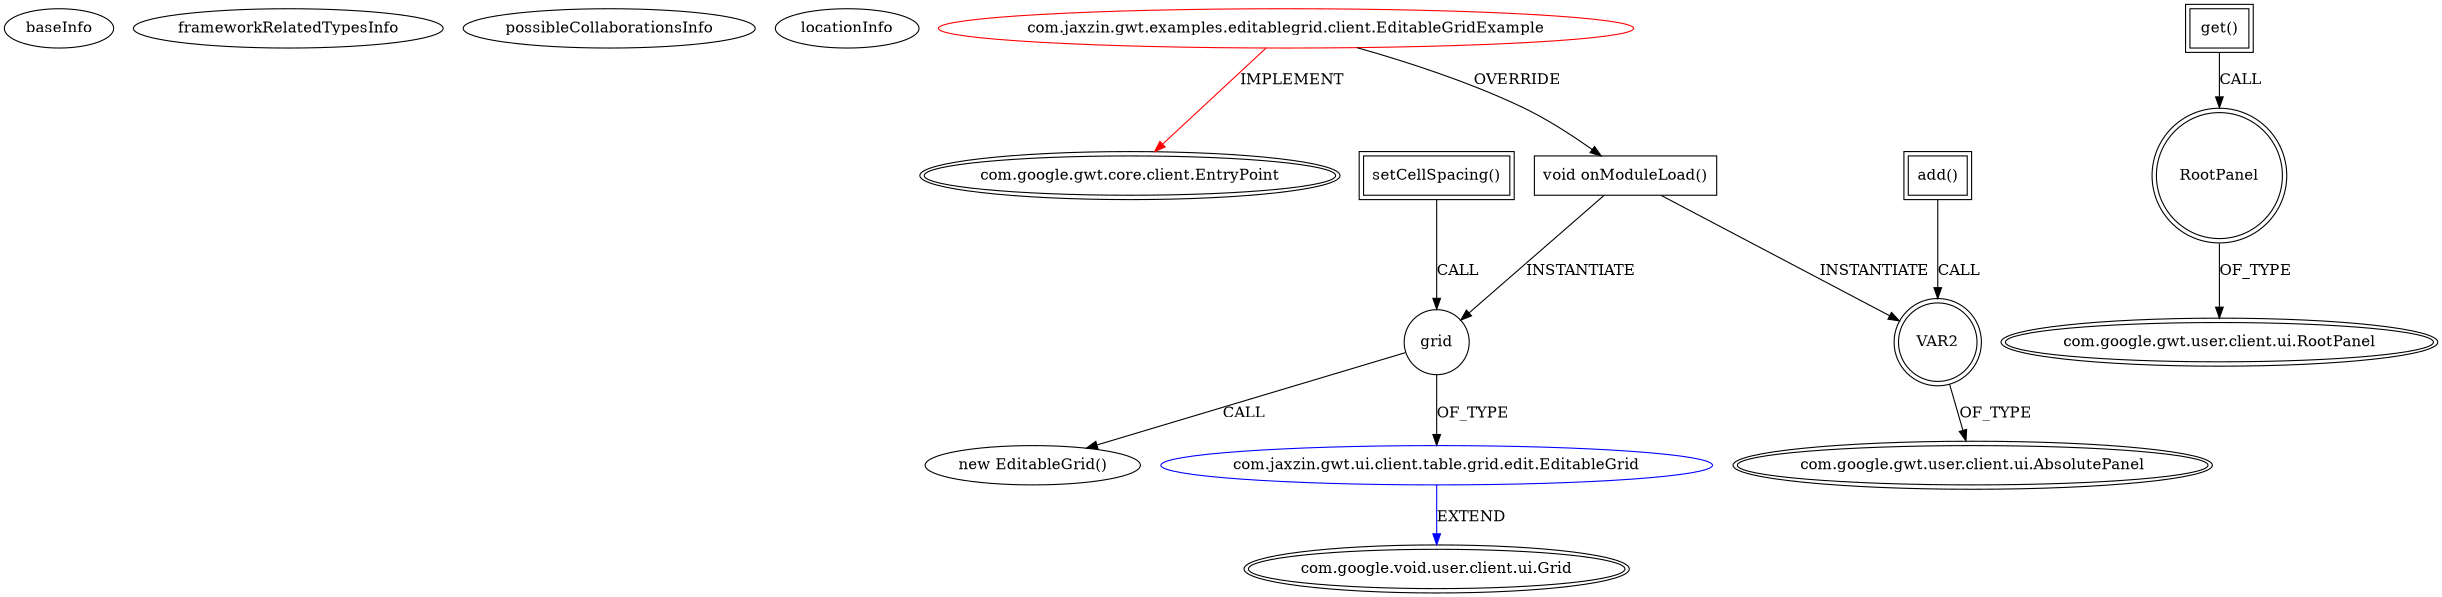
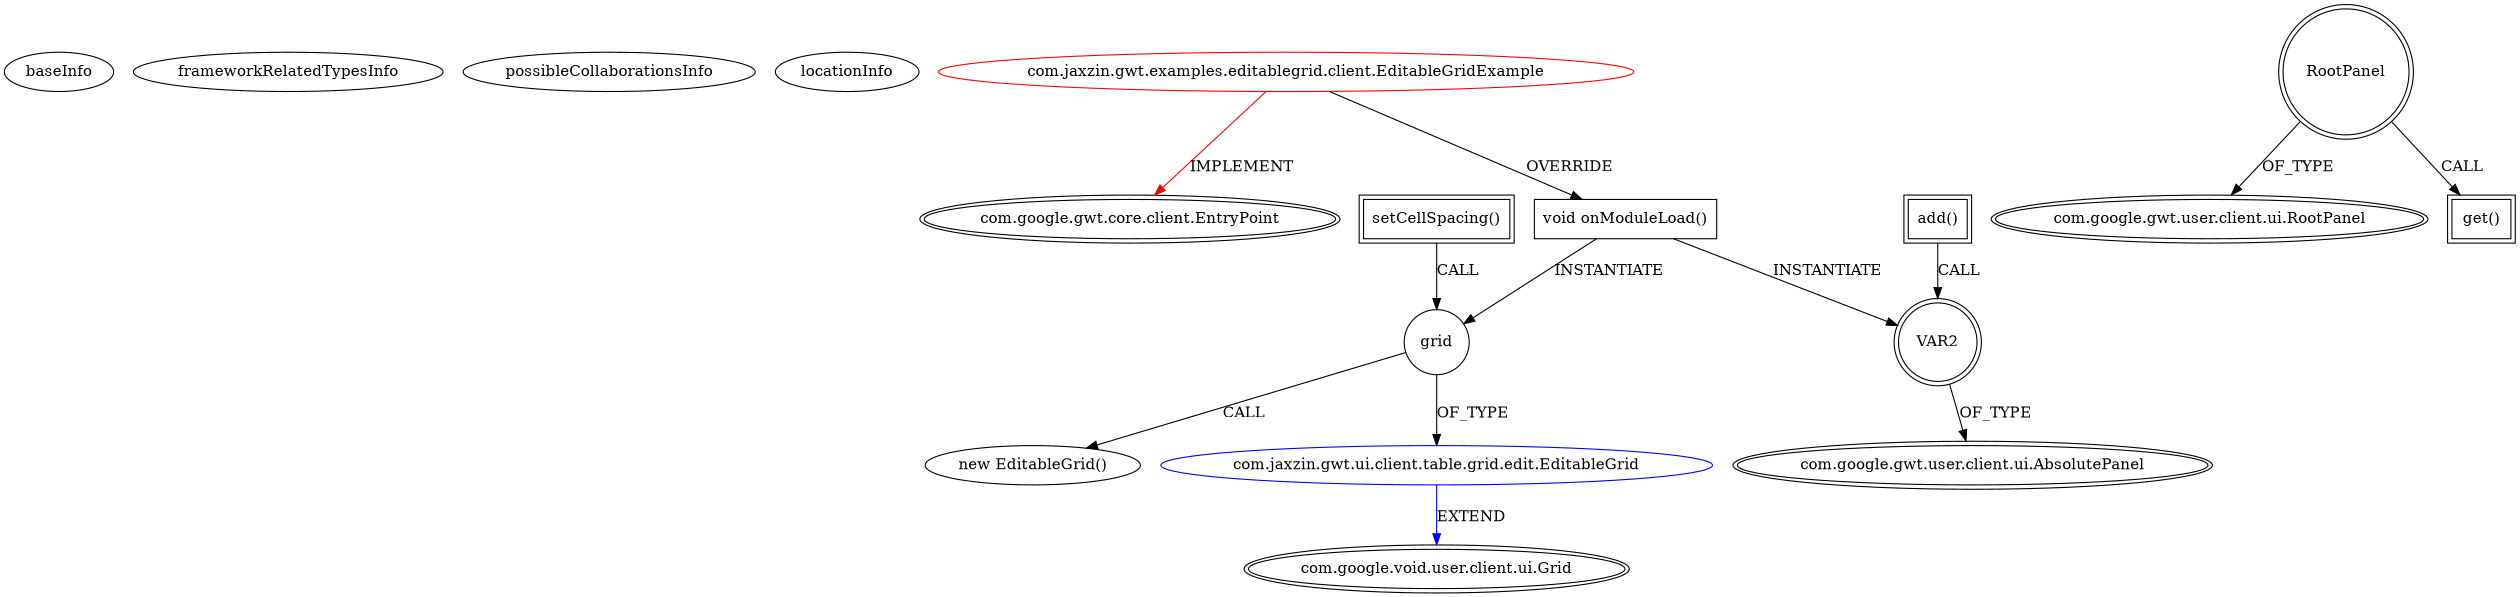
edge "get()" -> "RootPanel": reversed
